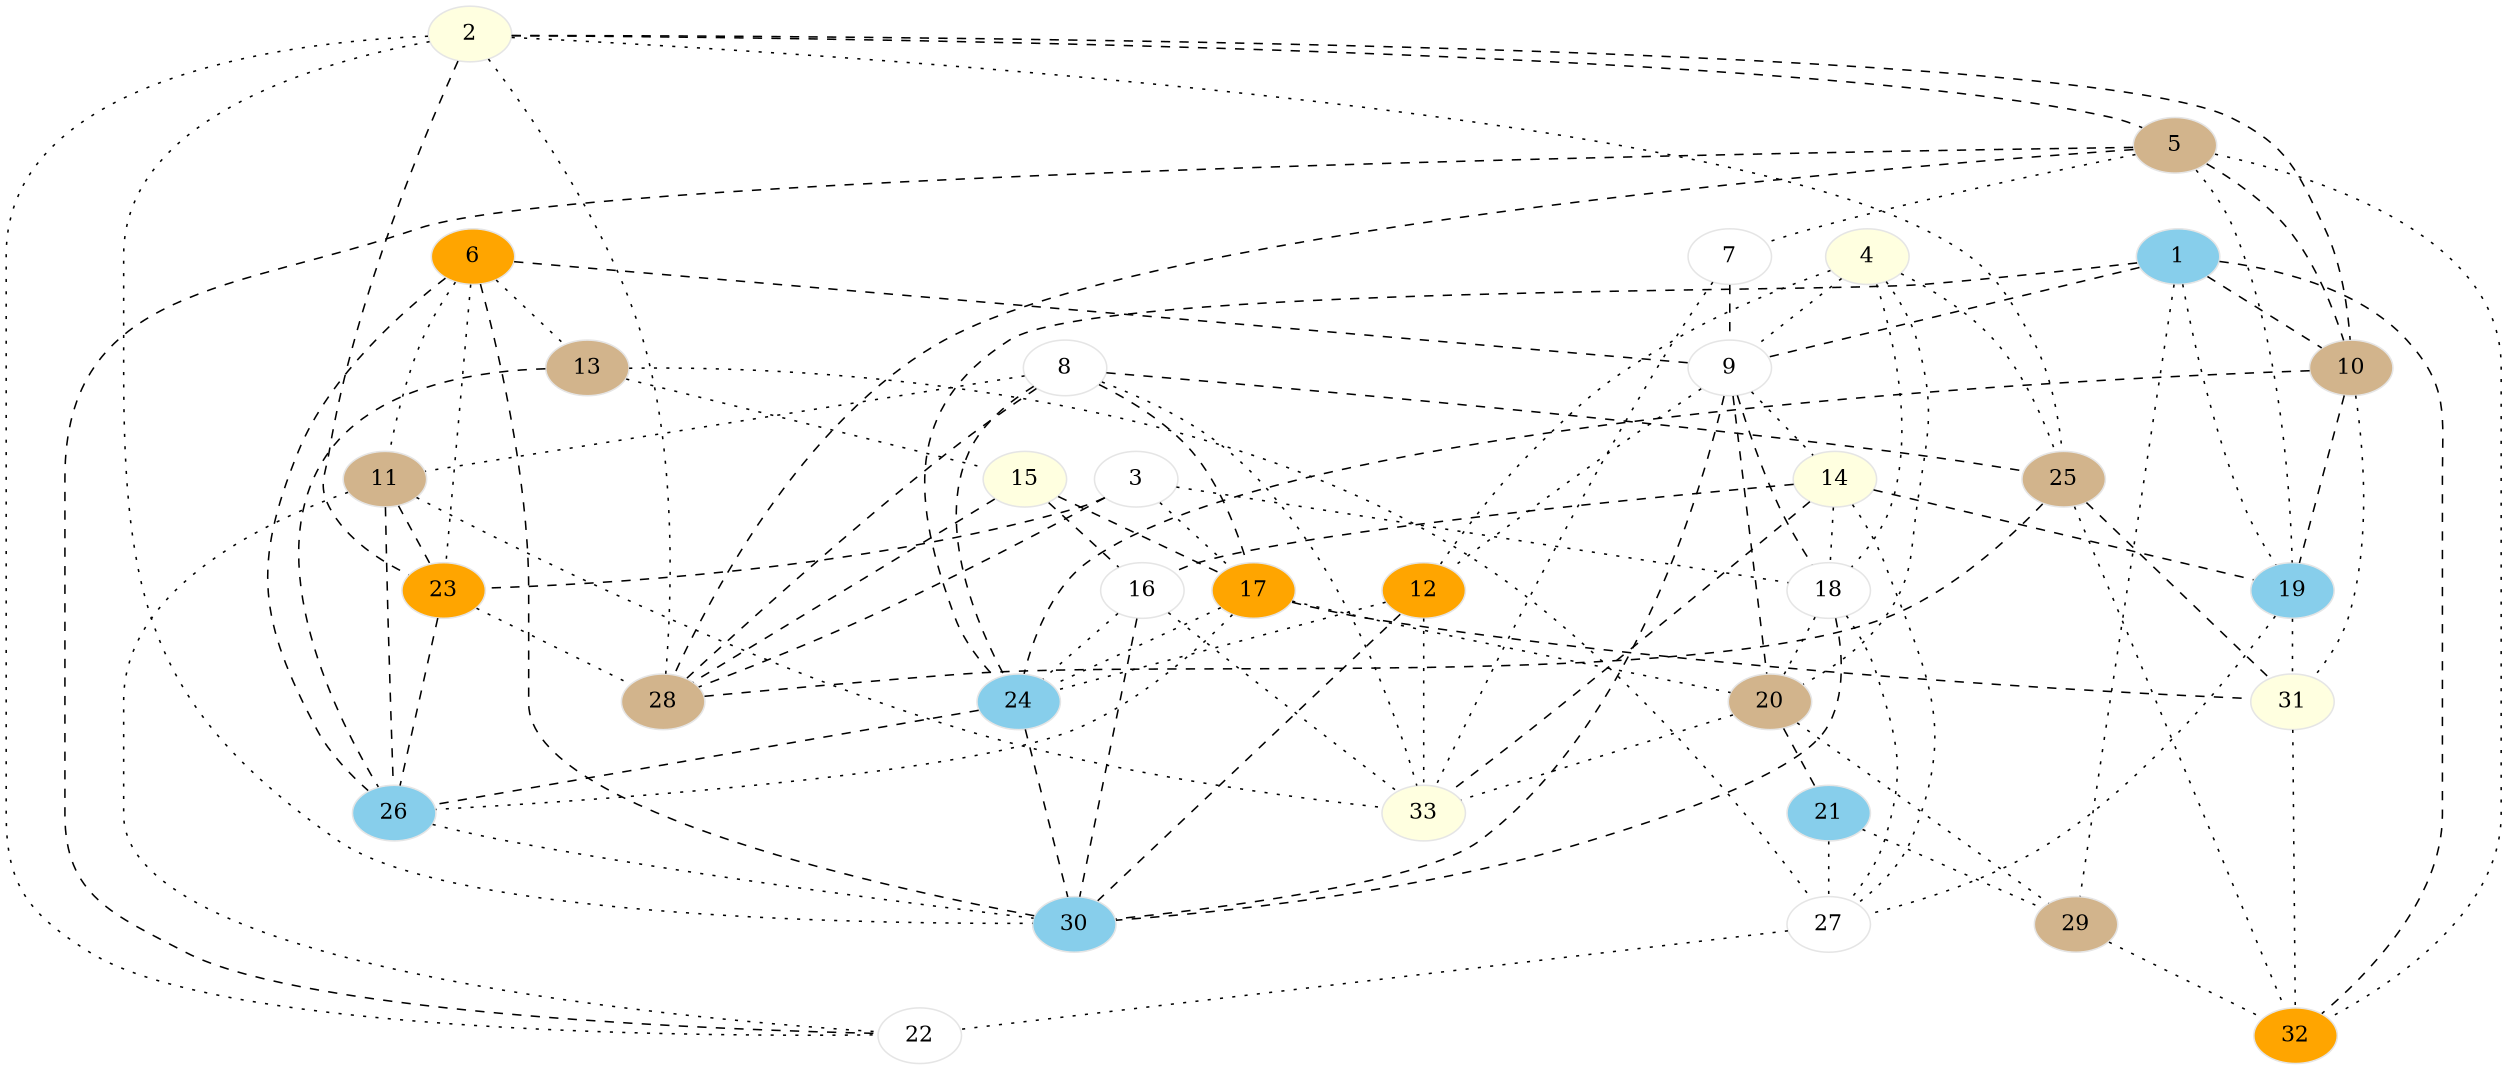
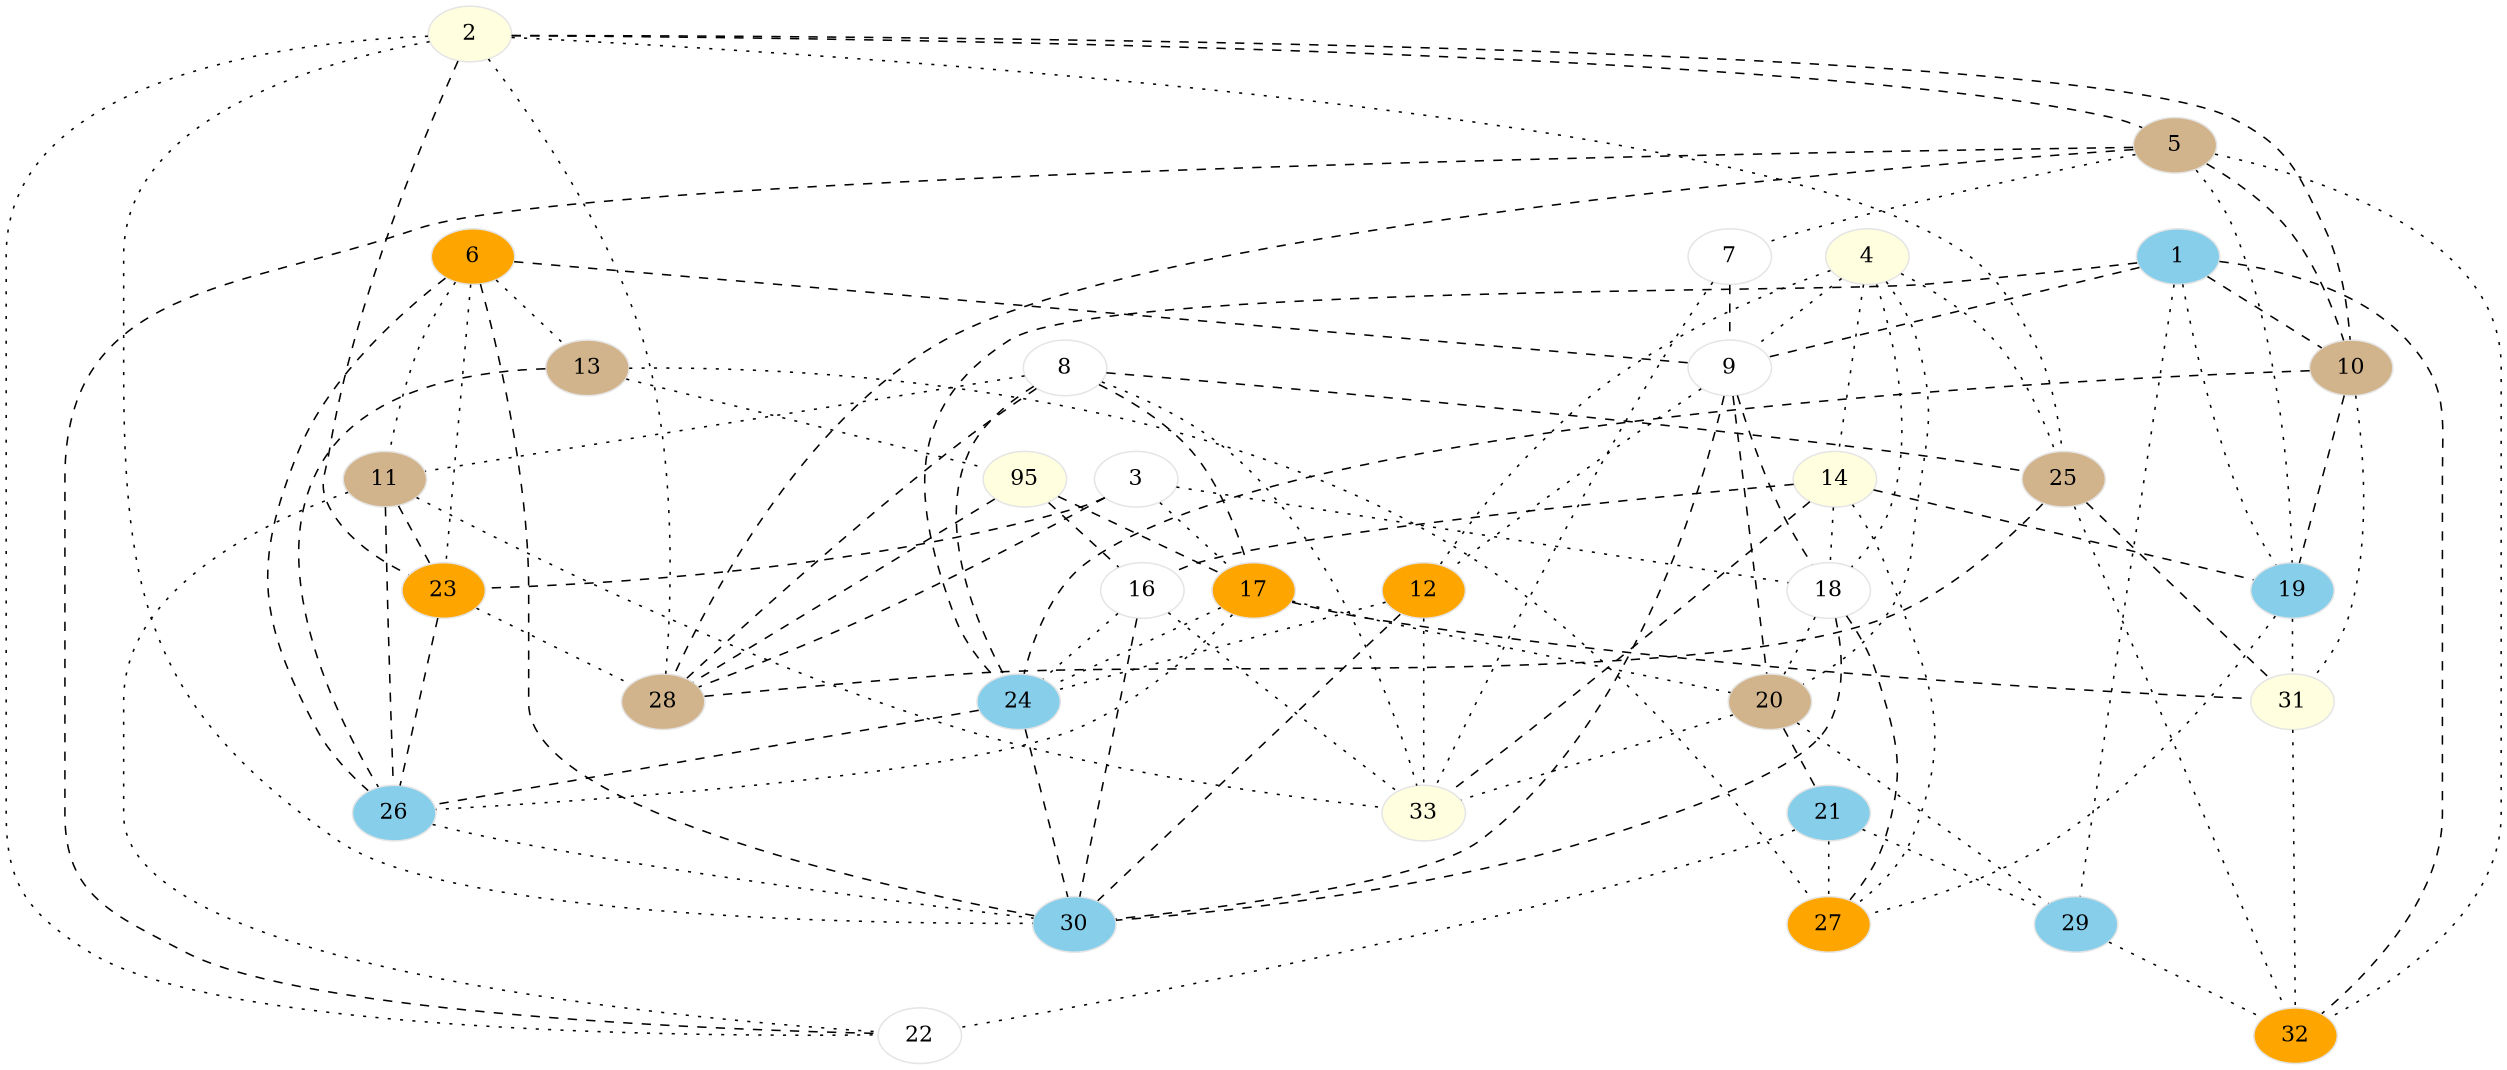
edge "9" -- "14": now "4" -- "14"
node "15": label "15" -> "95"
edge "18" -- "27": style dotted -> dashed
node "27": fillcolor white -> orange
node "29": fillcolor tan -> skyblue
edge "27" -- "22": now "21" -- "22"
